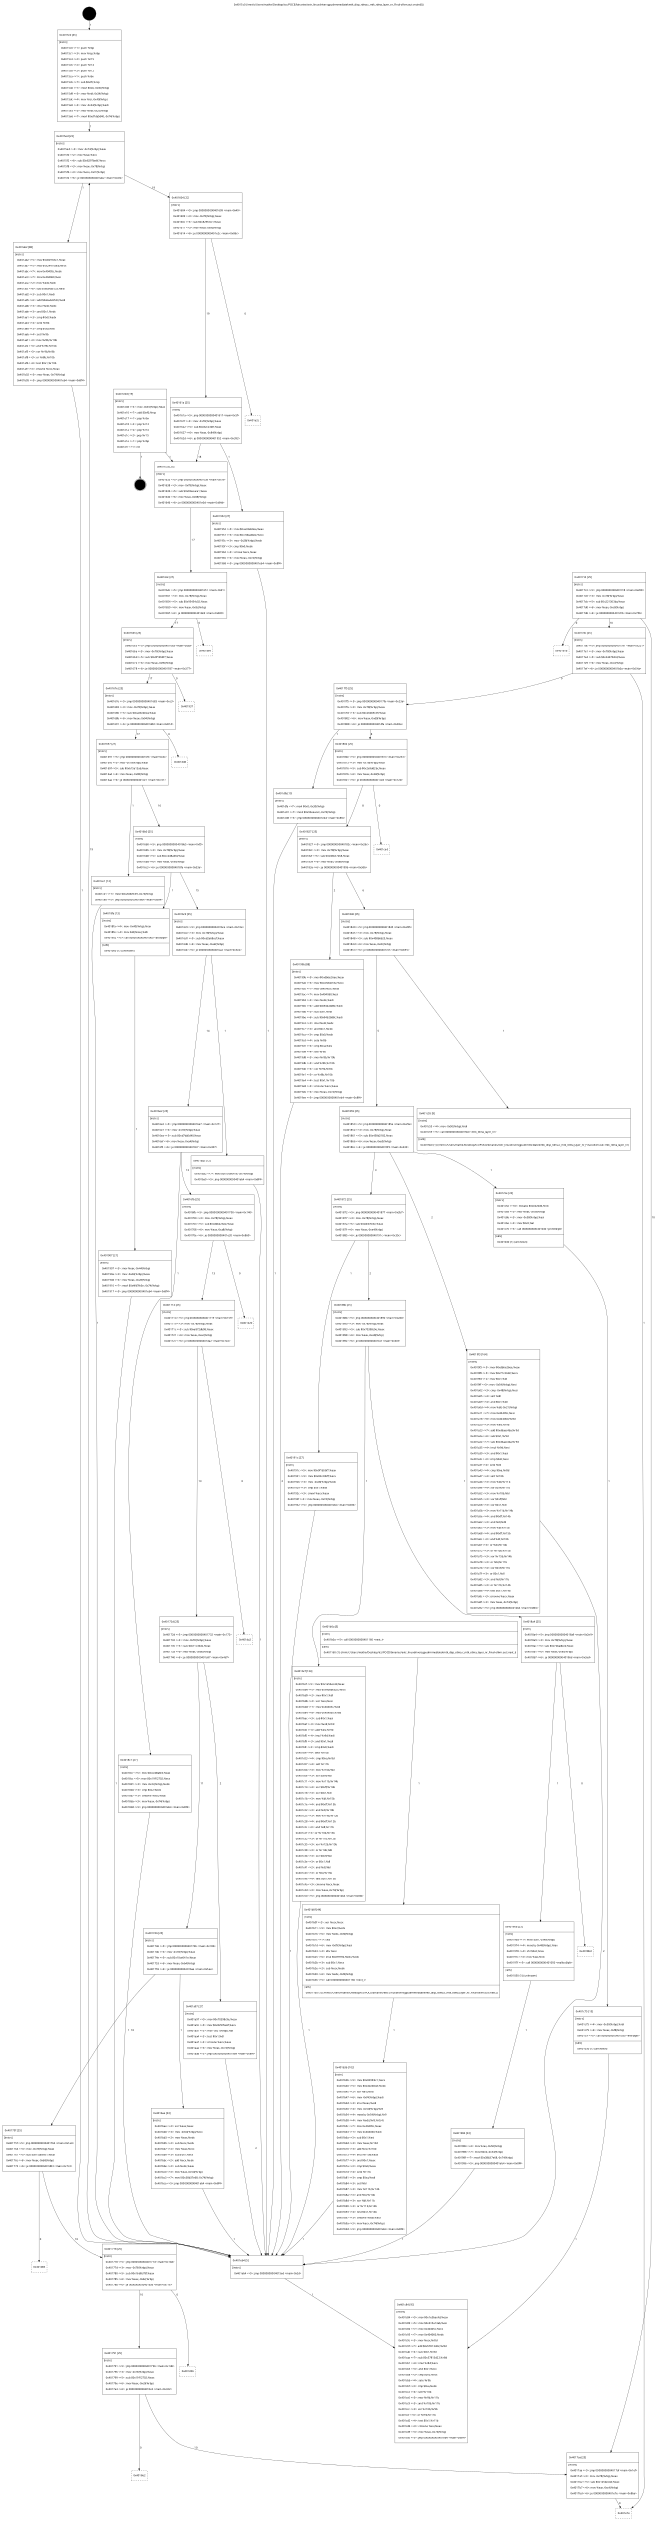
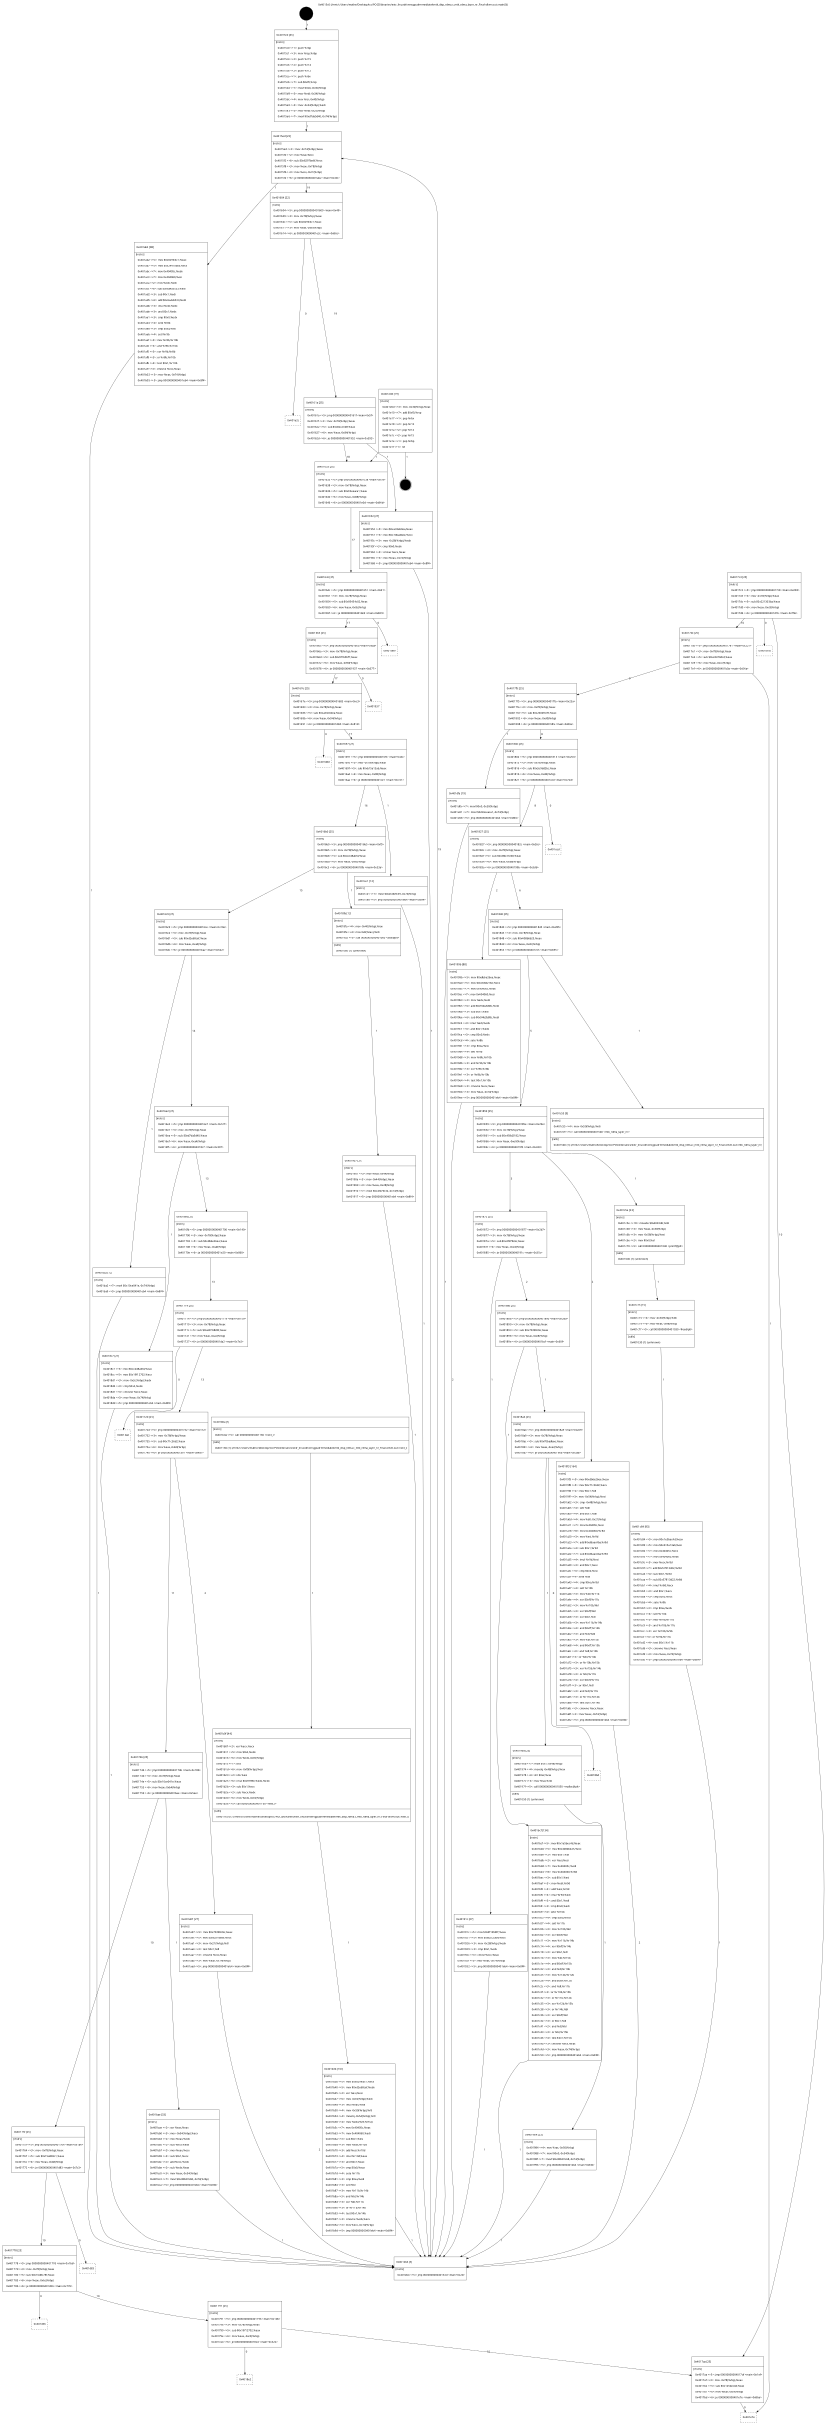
node "0x401e20": removed
edge "0x401eb4 [5]" -> "0x401c84 [93]": reversed
